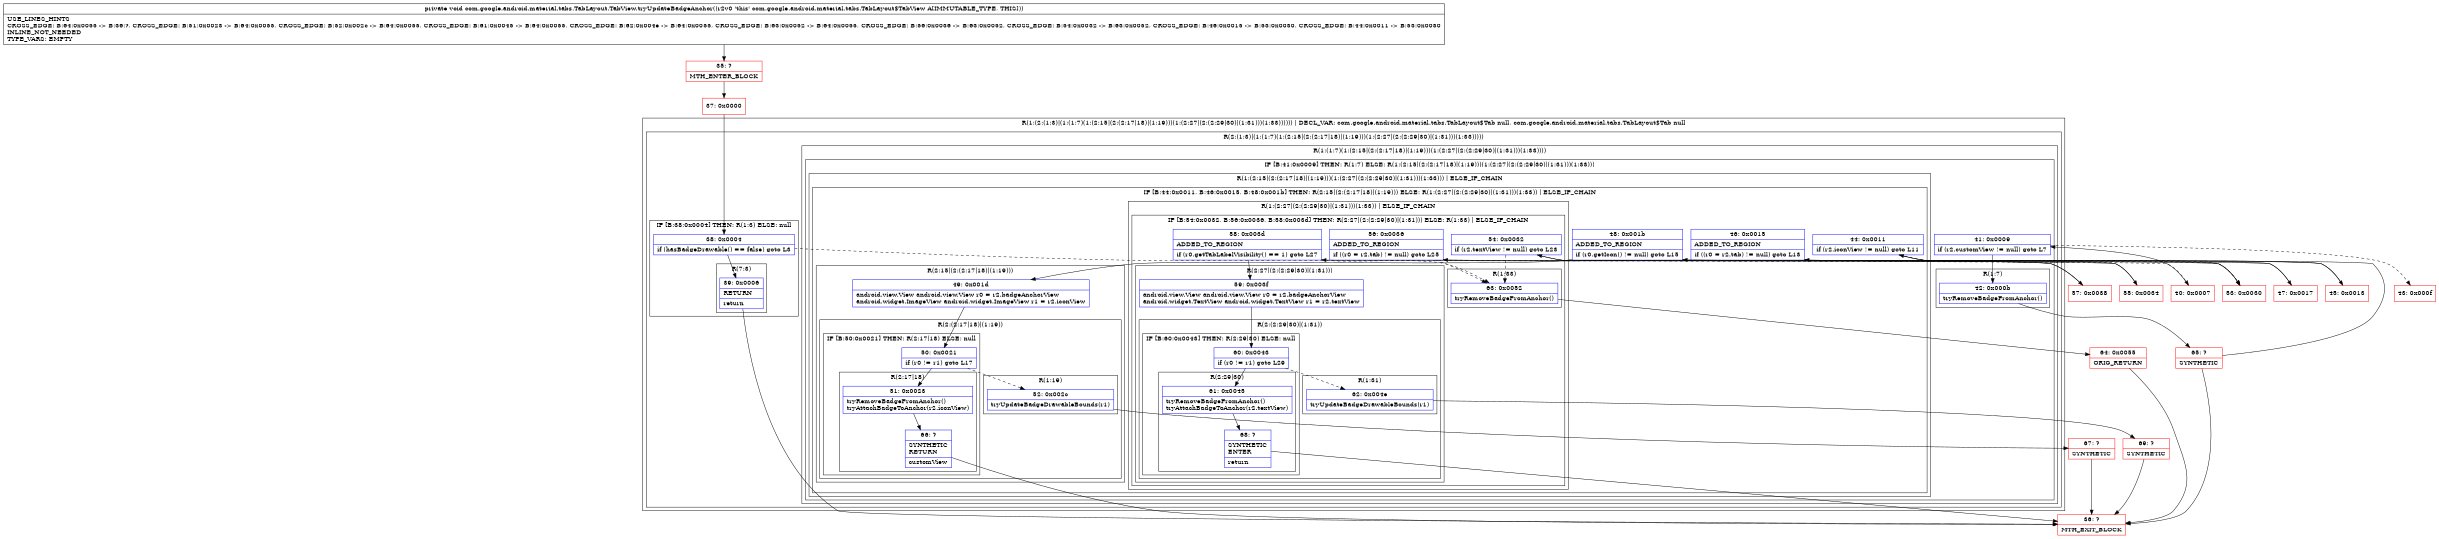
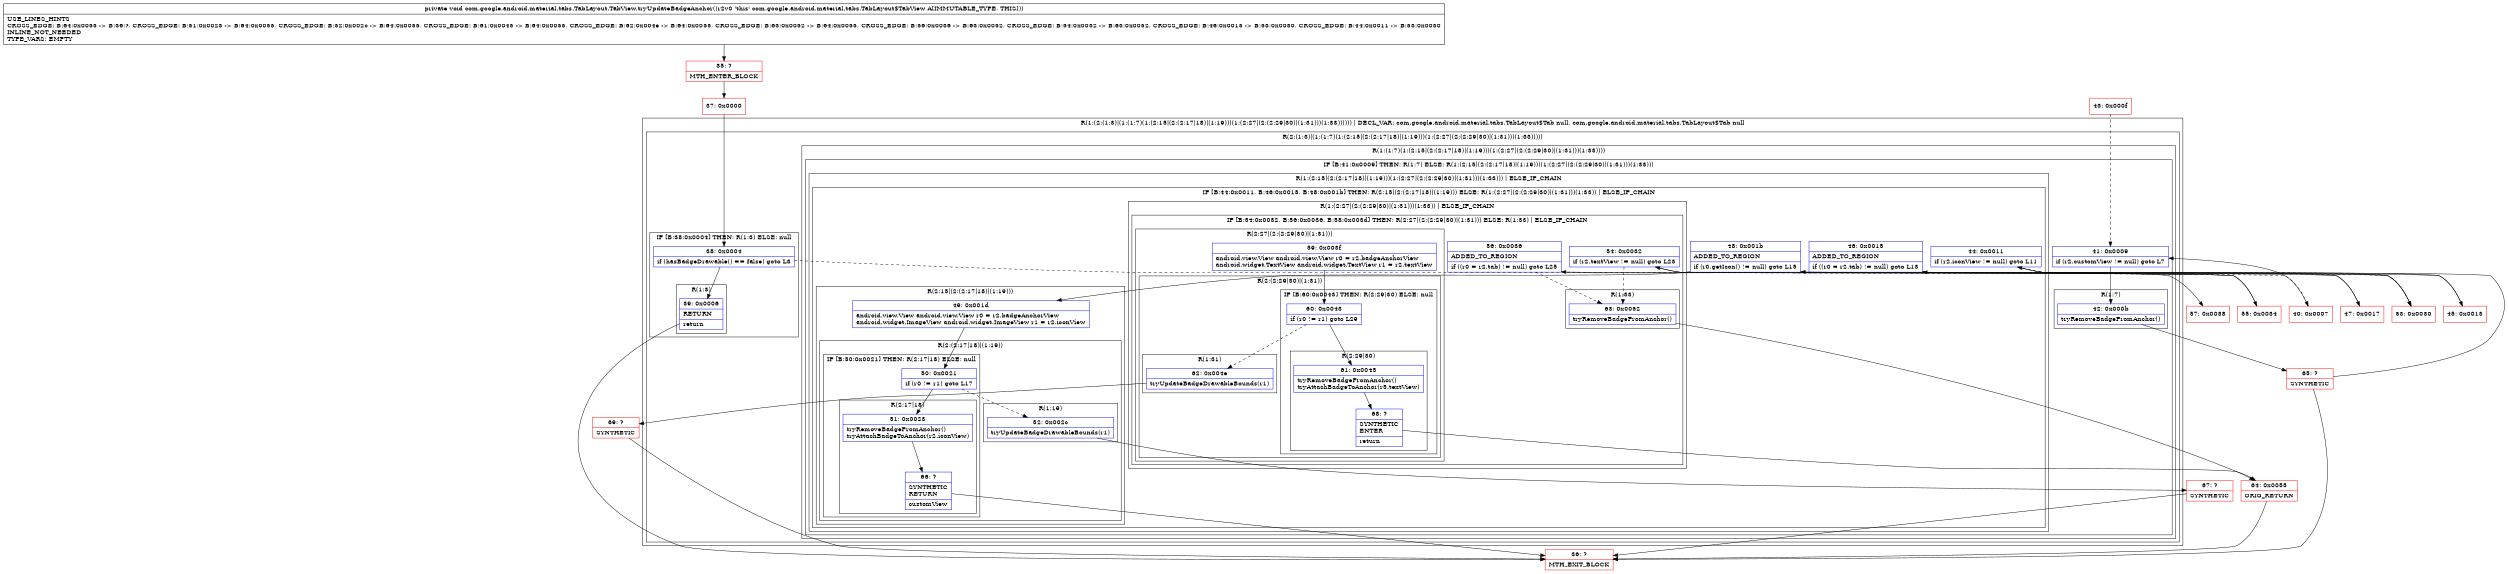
node "58: 0x003d": removed
edge "41: 0x0009" -> "43: 0x000f": reversed
cluster "R(7:3)": label "R(7:3)" -> "R(1:3)"
node "61: 0x0045": text "tryAttachBadgeToAnchor(r2.textView)" -> "tryAttachBadgeToAnchor(r5.textView)"
edge "68: ?" -> "36: ?": now "68: ?" -> "64: 0x0055"
